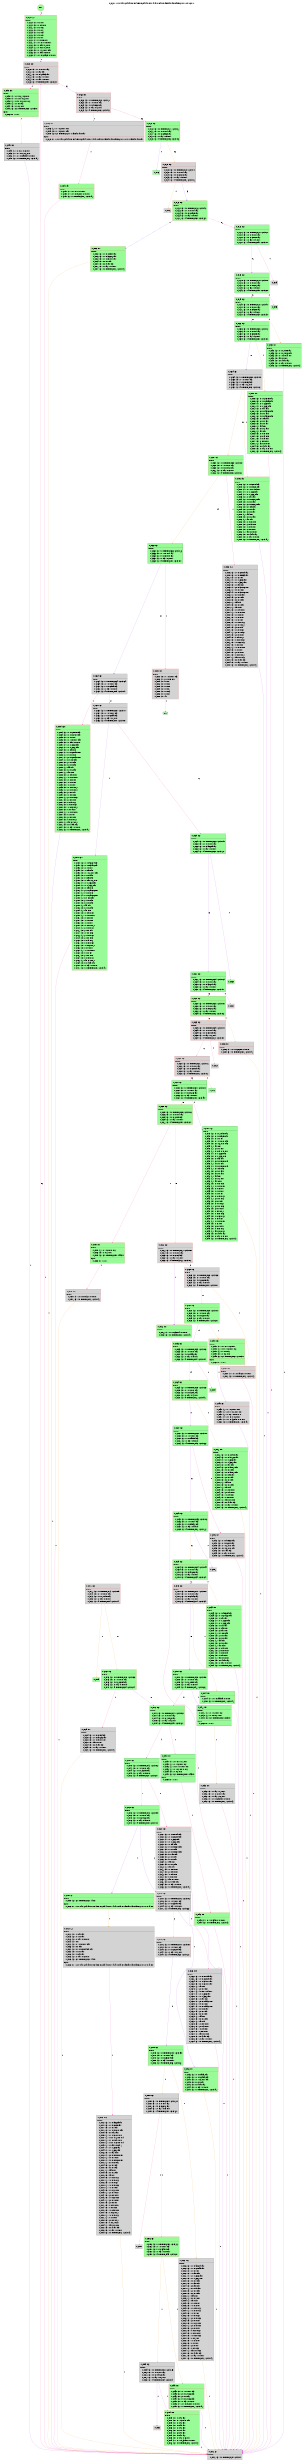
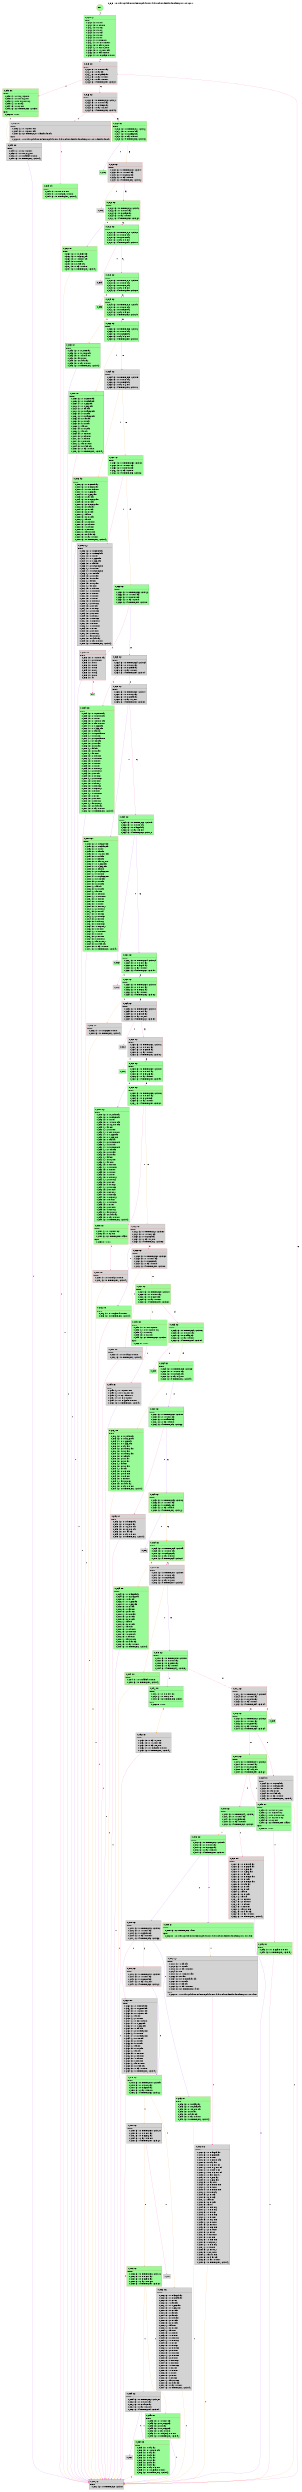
edge "0x401f36 [144]" -> "0x4021f4 [5]": now "0x40211f [21]" -> "0x4021f4 [5]"
edge "0x40172b [25]" -> "0x401776 [25]": now "0x40172b [25]" -> "0x401744 [25]"
